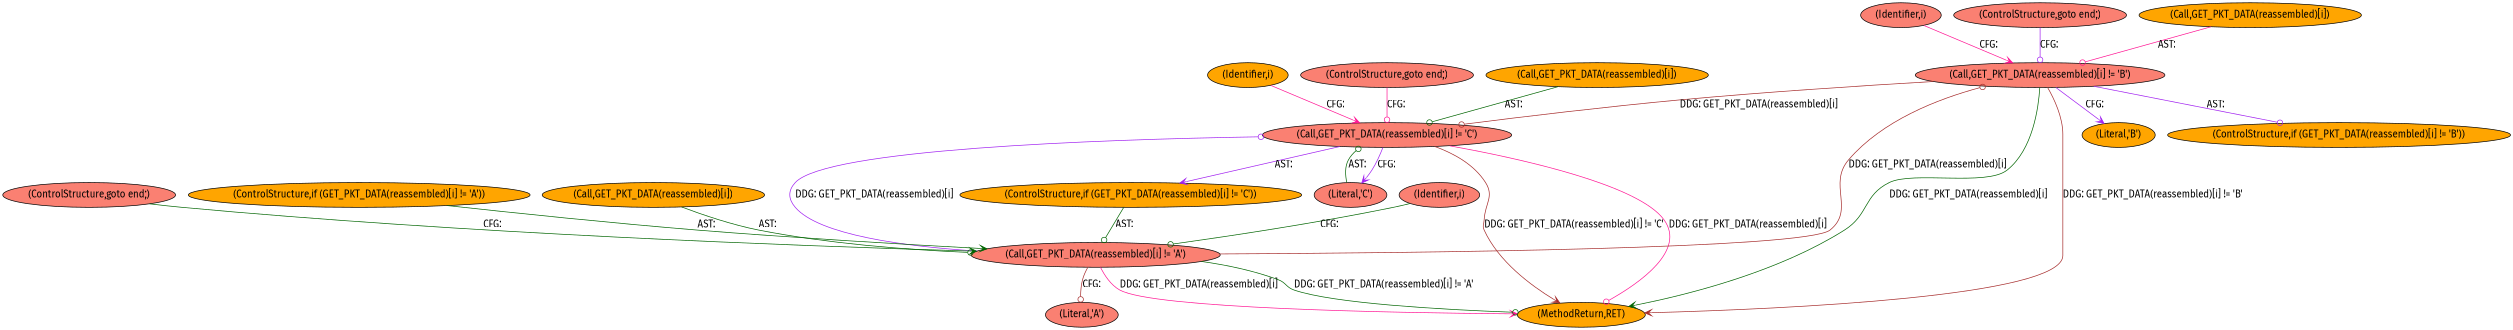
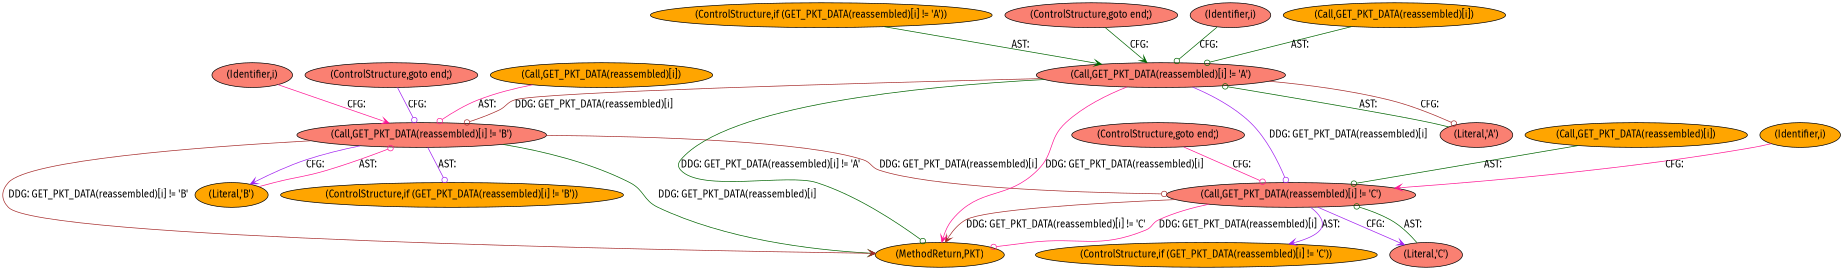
edge "(Literal,'B')" -> "(Call,GET_PKT_DATA(reassembled)[i] != 'B')": added, label "AST:"
edge "(ControlStructure,if (GET_PKT_DATA(reassembled)[i] != 'C'))" -> "(Call,GET_PKT_DATA(reassembled)[i] != 'A')": now "(Literal,'A')" -> "(Call,GET_PKT_DATA(reassembled)[i] != 'A')"
node "(MethodReturn,RET)": label "(MethodReturn,RET)" -> "(MethodReturn,PKT)"
